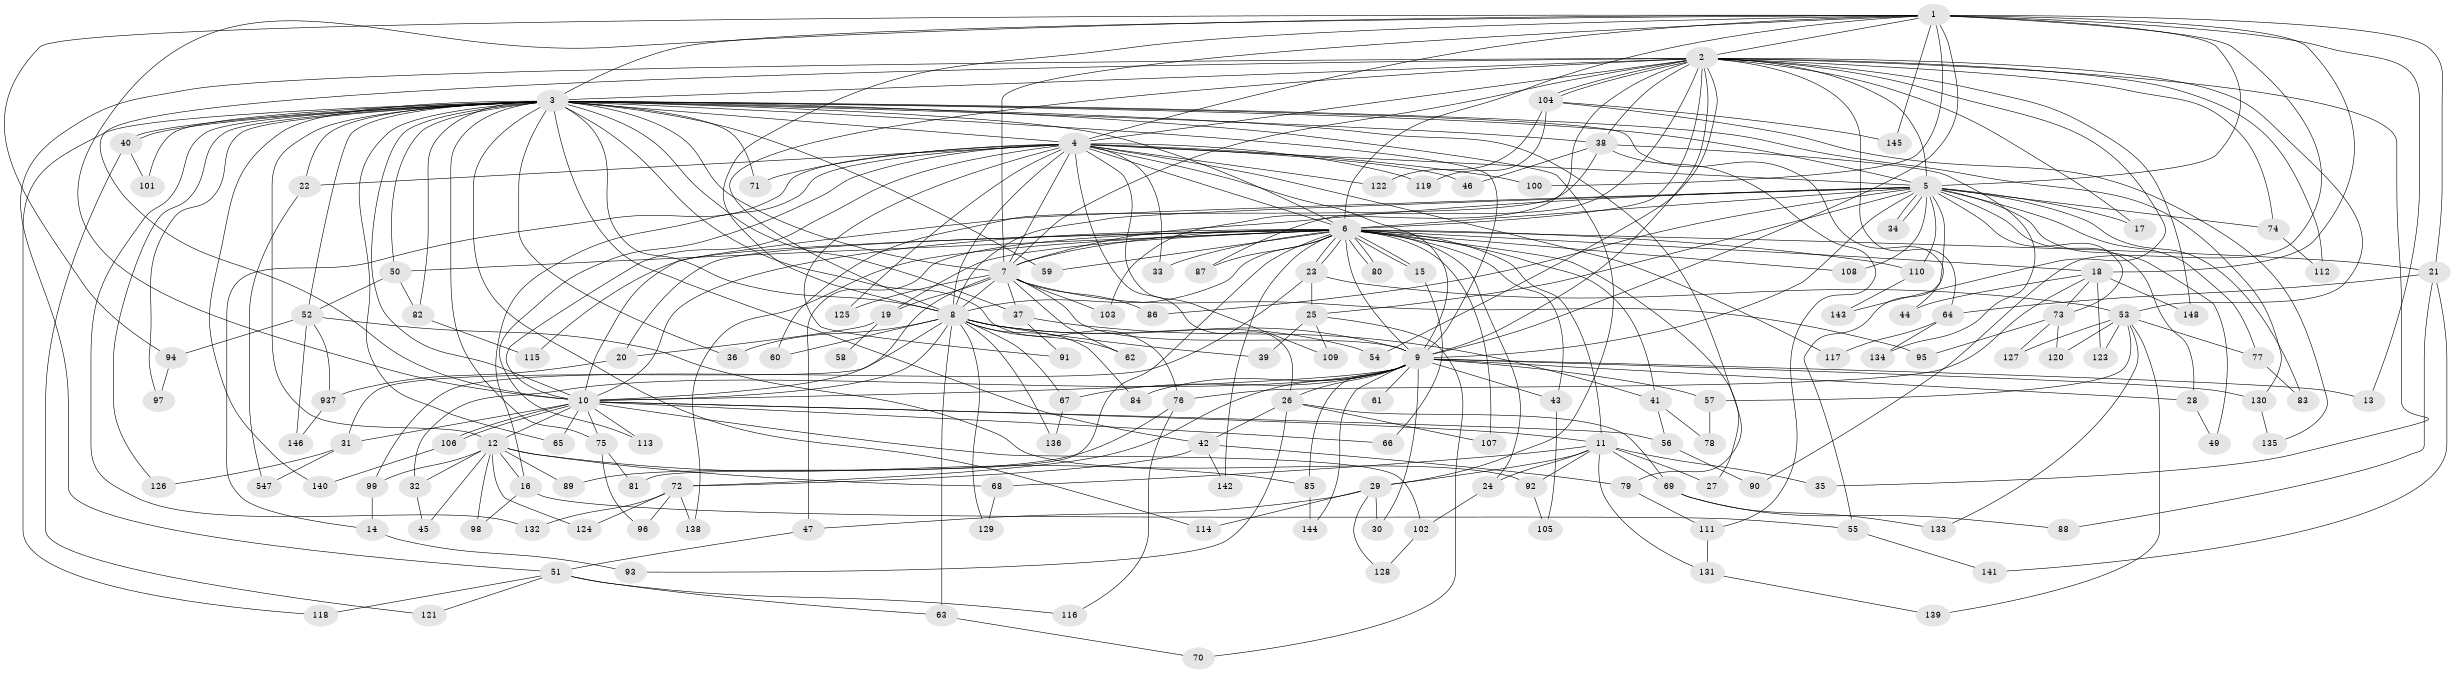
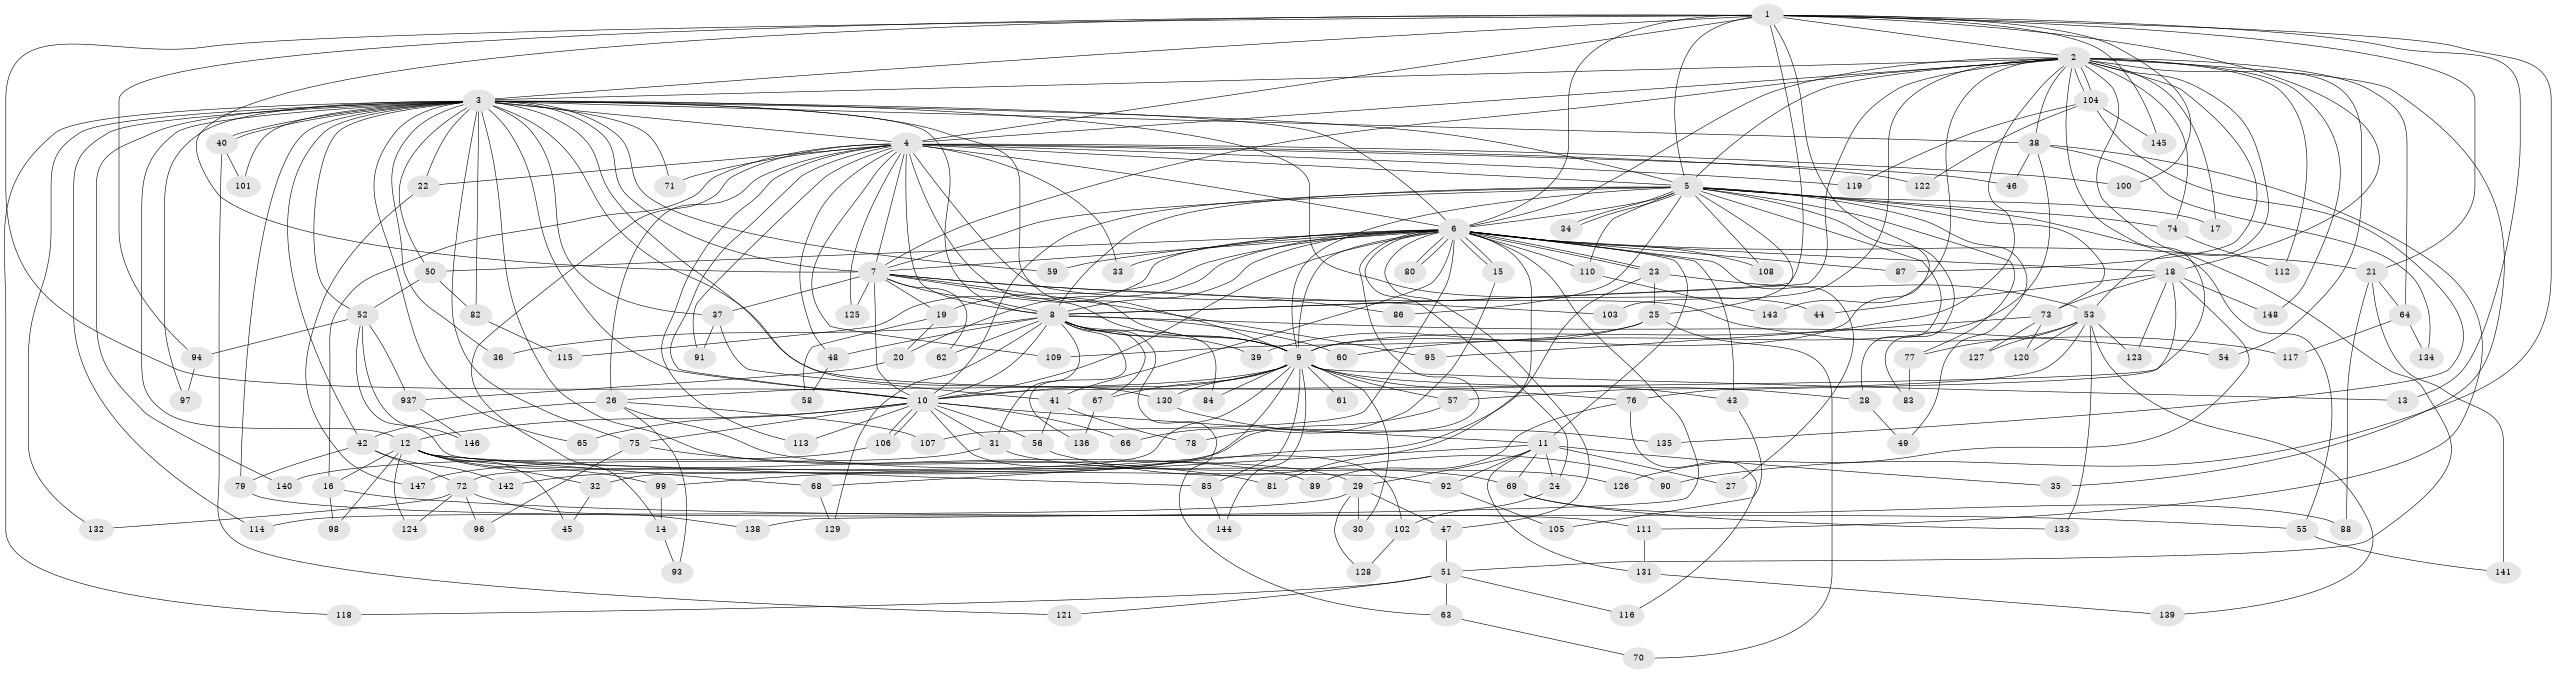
edge "3" -- "126": now "18" -- "126"
node "48": added
node "547": label "547" -> "147"
